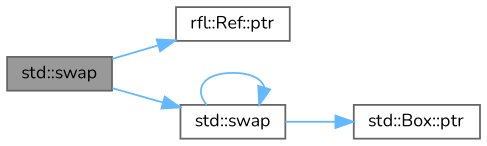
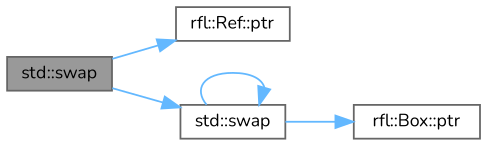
node "std::Box::ptr": label "std::Box::ptr" -> "rfl::Box::ptr"
